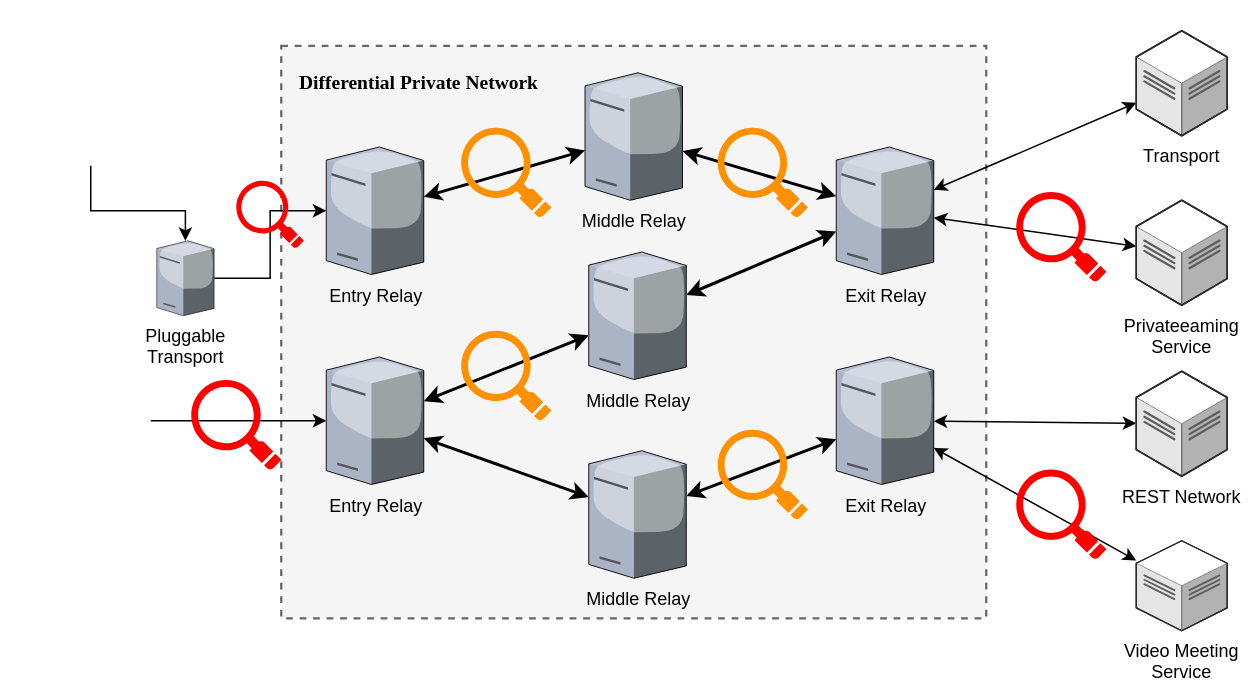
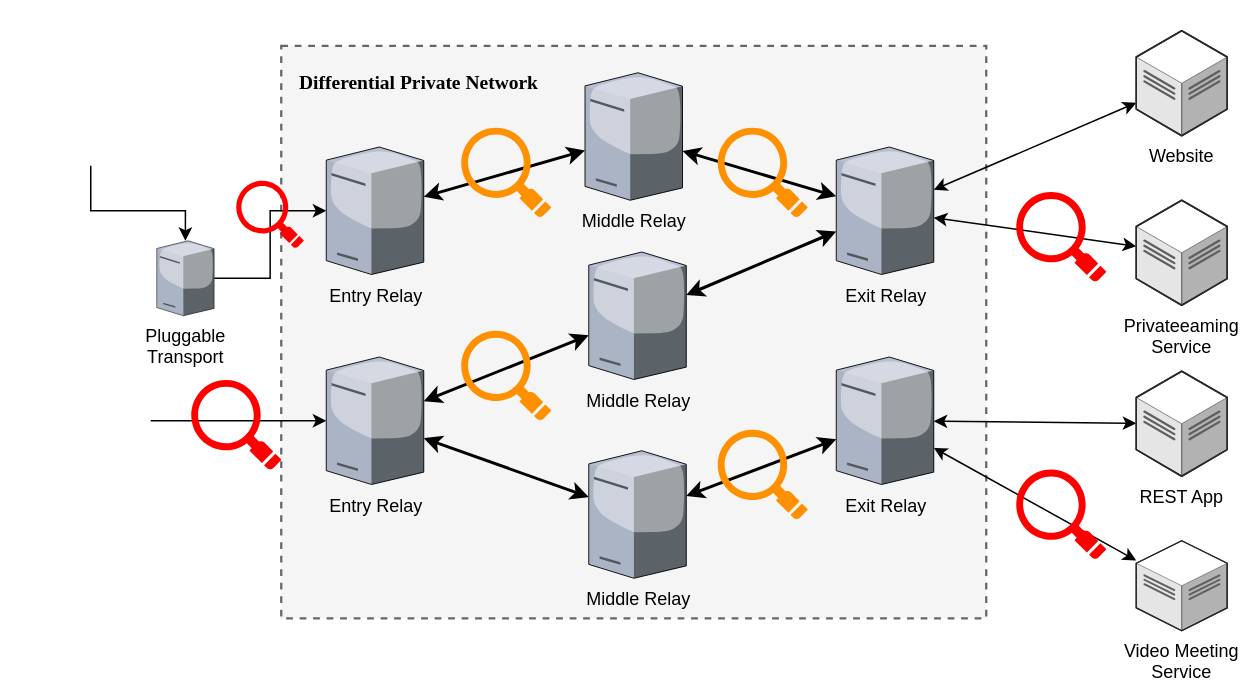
node "Transport": label "Transport" -> "Website"
node "REST Network": label "REST Network" -> "REST App"
